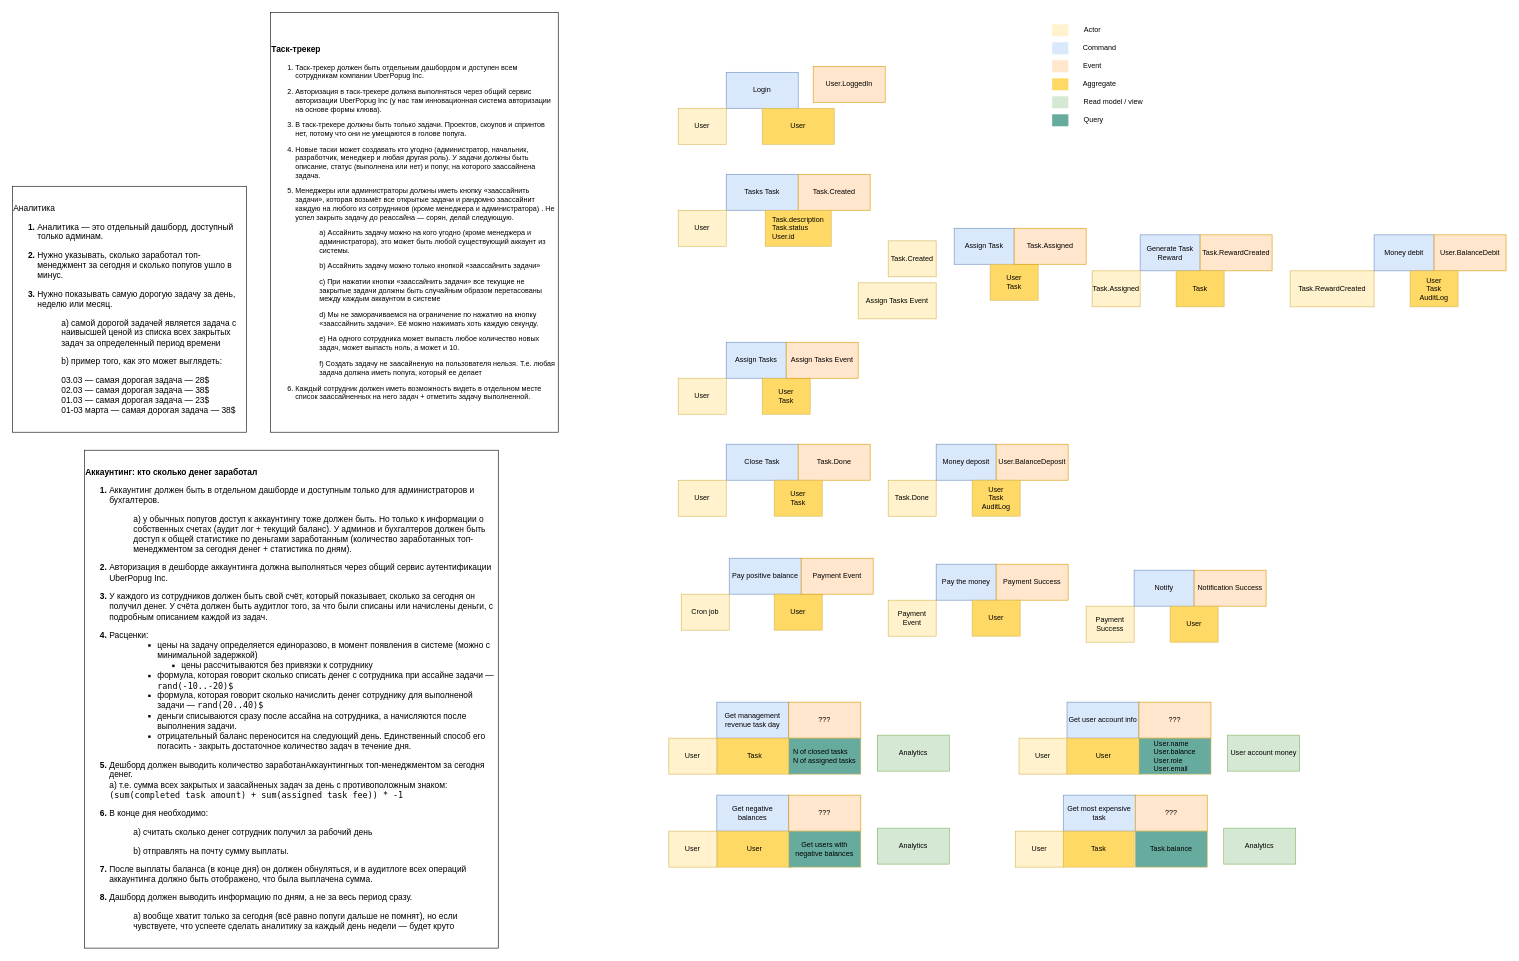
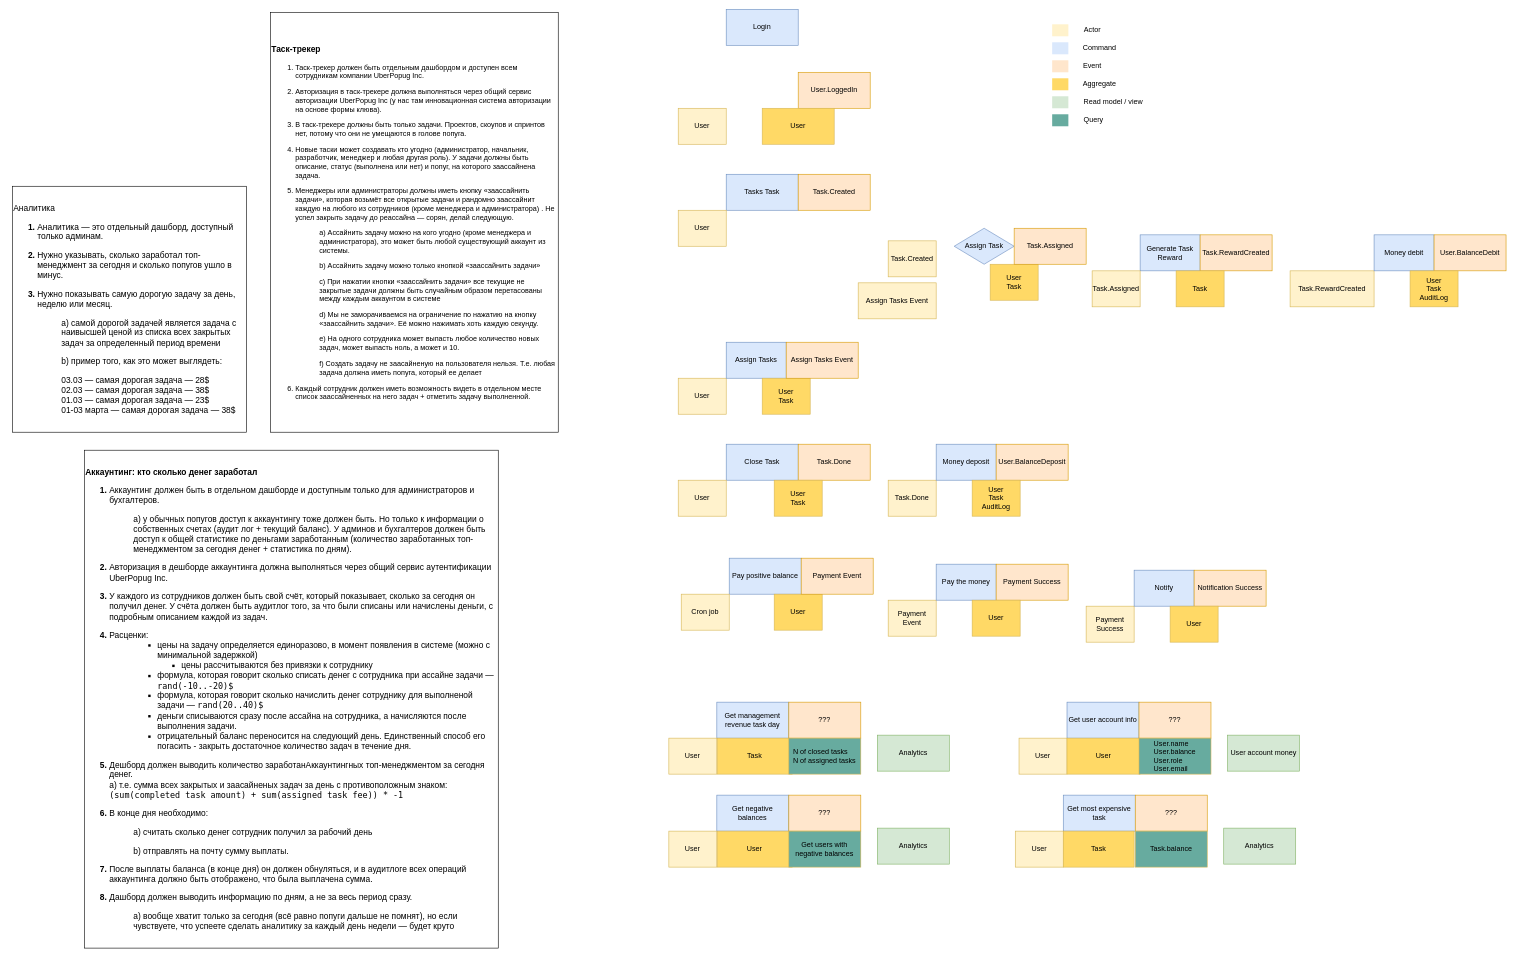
node "User.LoggedIn": moved (849, 84) -> (834, 90)
node "Login": moved (762, 90) -> (762, 27)
node "Task.description Task.status User.id": removed
node "Assign Task": shape rectangle -> diamond
